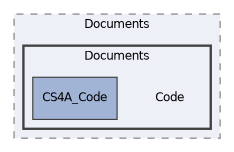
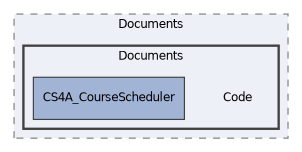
node "CS4A_Code": label "CS4A_Code" -> "CS4A_CourseScheduler"
